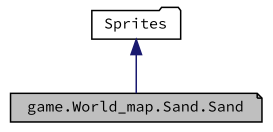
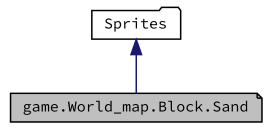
node "game.World_map.Sand.Sand": label "game.World_map.Sand.Sand" -> "game.World_map.Block.Sand"
